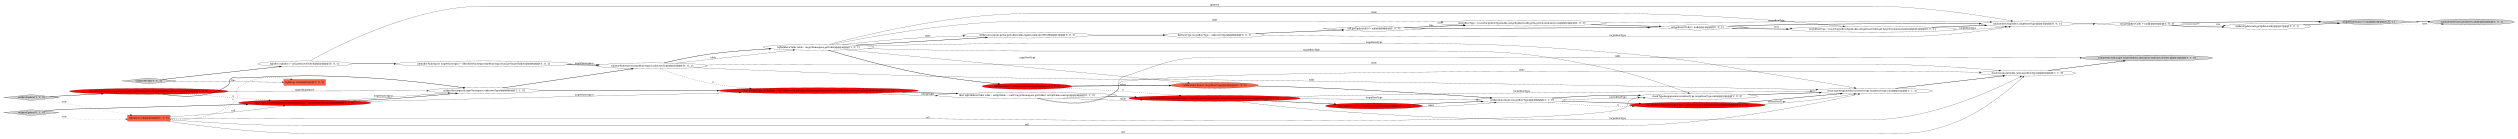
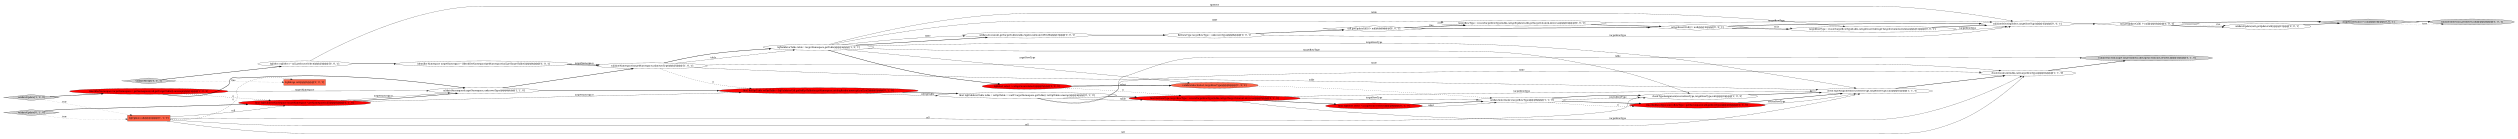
edge "validateMerge['0', '0', '1']" -> "SqlMerge call@@@2@@@['0', '0', '1']": style solid -> dotted
edge "validateSelect(select,targetRowType)@@@8@@@['1', '0', '0']" -> "validateSelect(select,targetRowType)@@@9@@@['1', '1', '0']": style bold -> dashed
